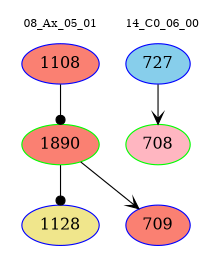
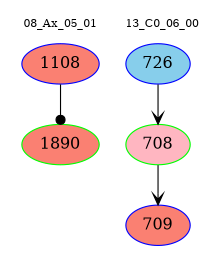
cluster "14_C0_06_00": label "14_C0_06_00" -> "13_C0_06_00"
node "727": label "727" -> "726"
edge "1890" -> "709": now "708" -> "709"
node "1128": removed
